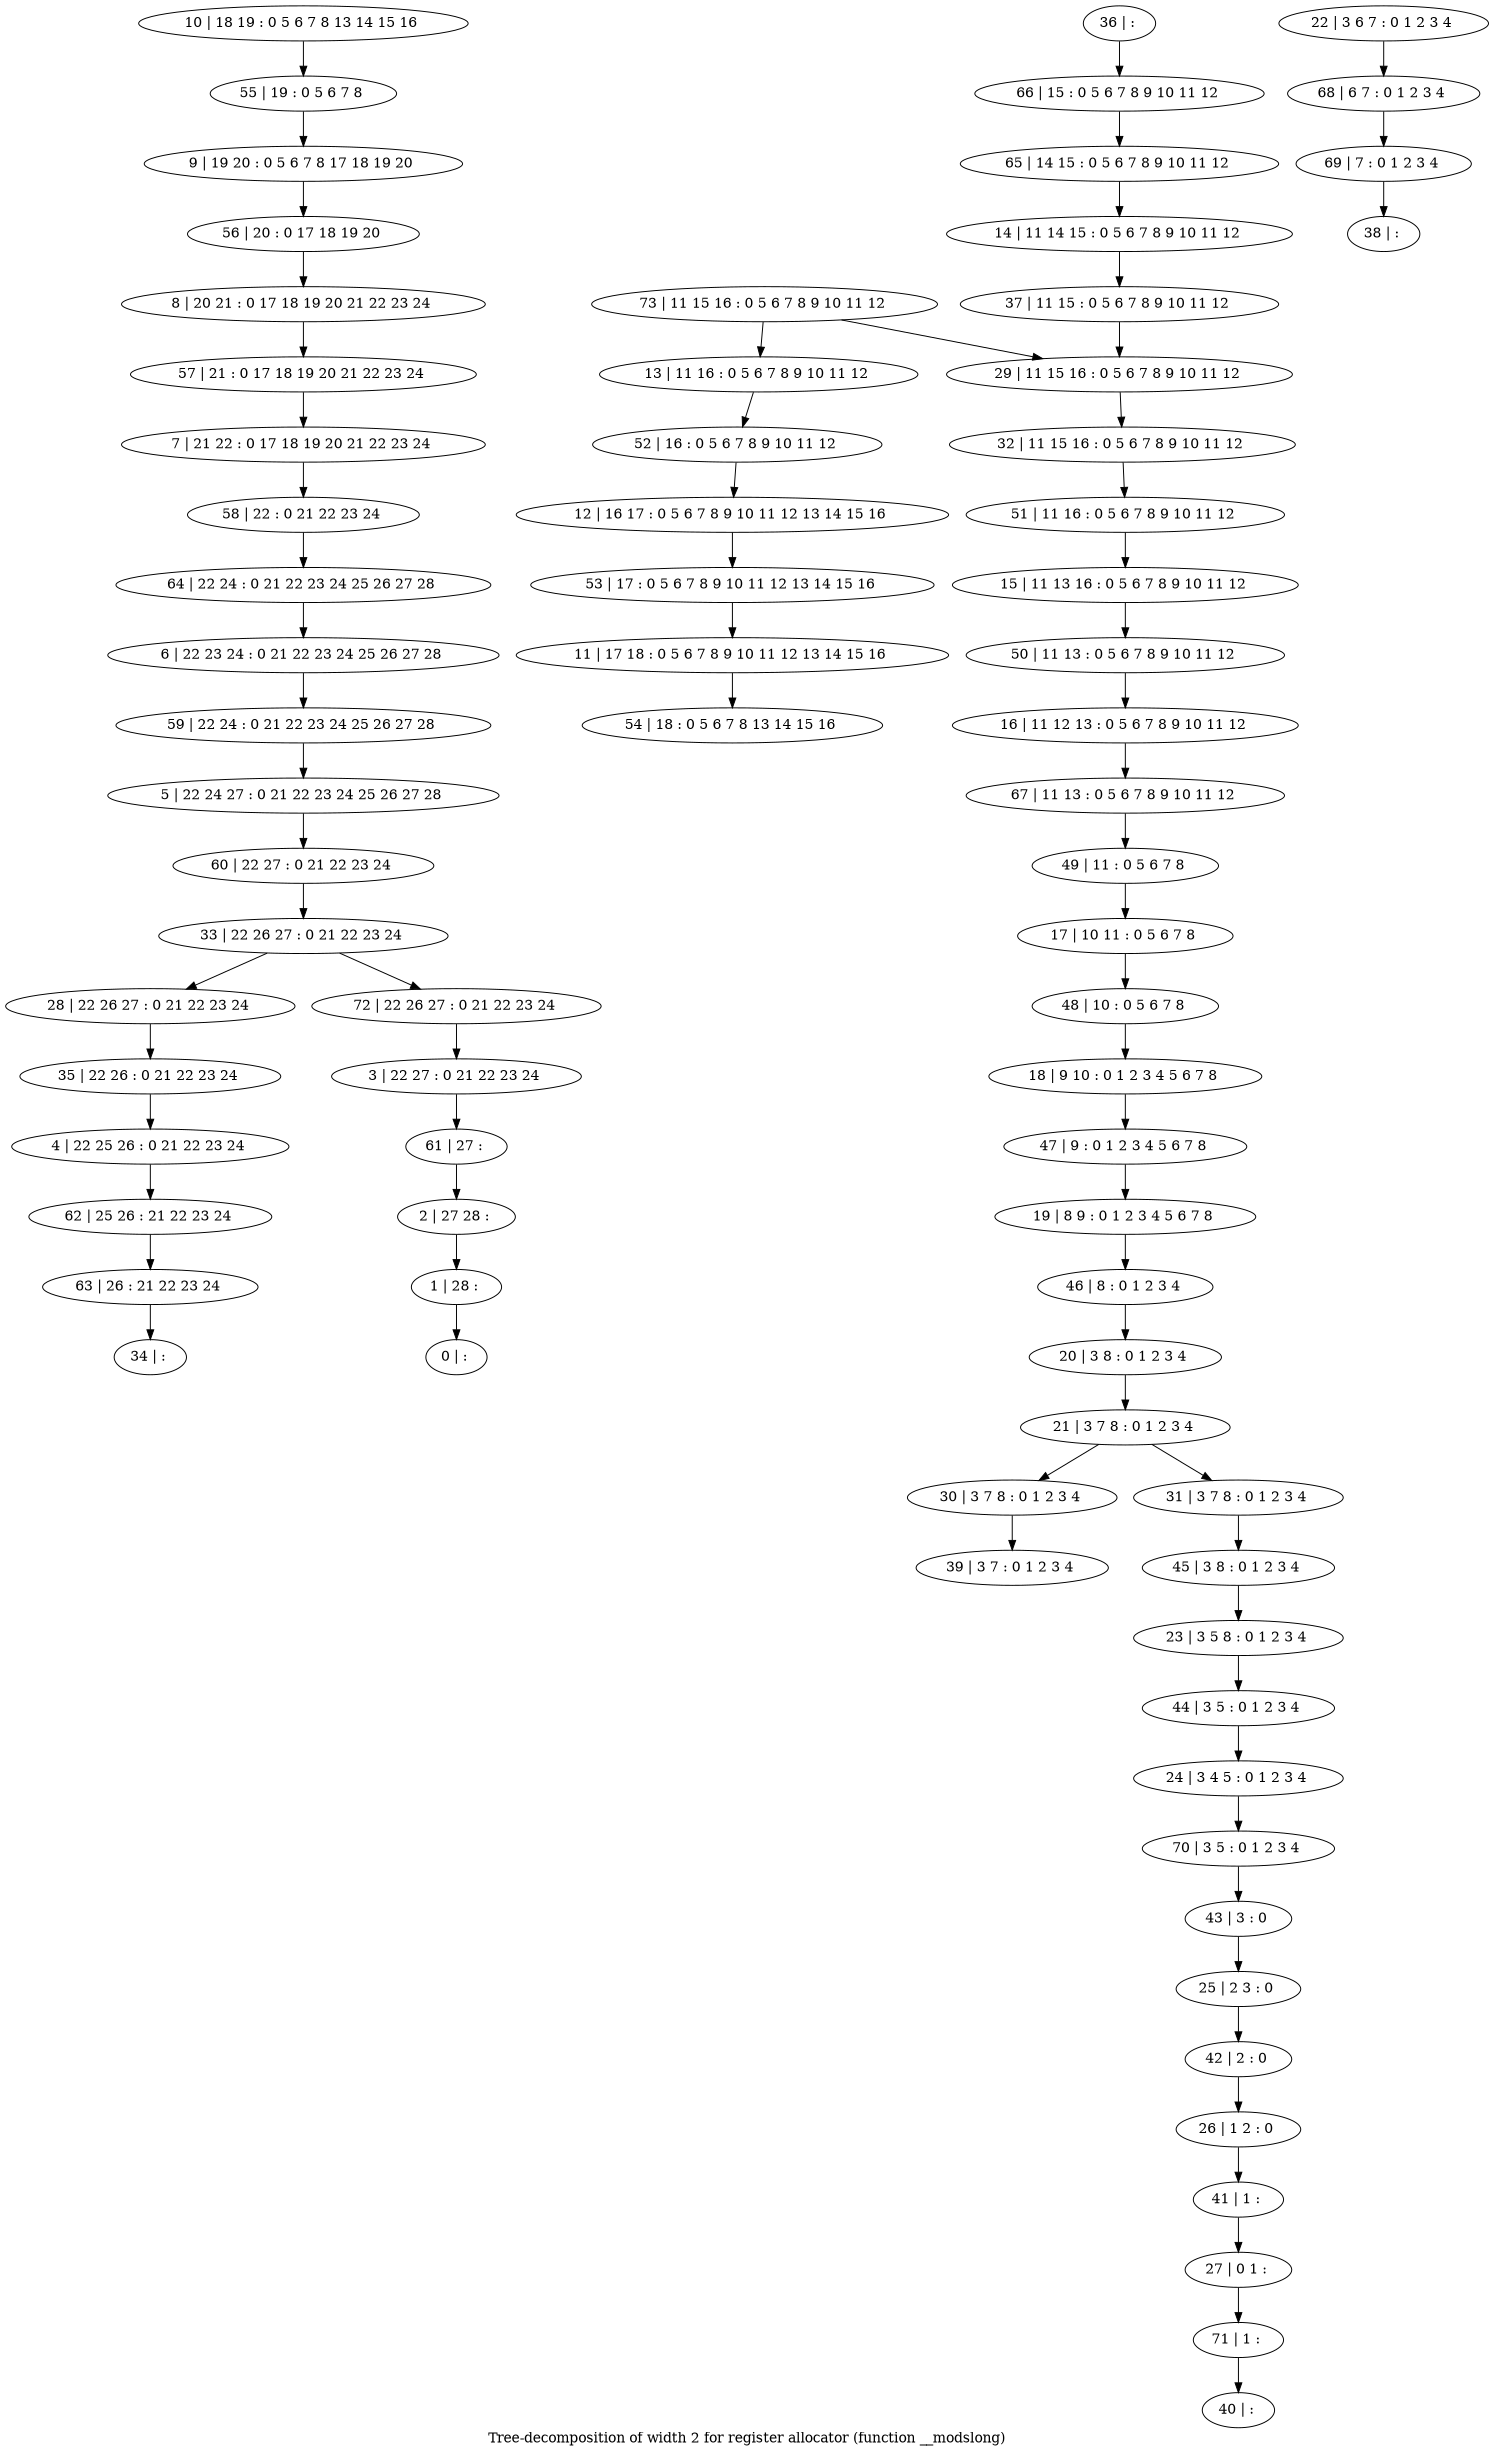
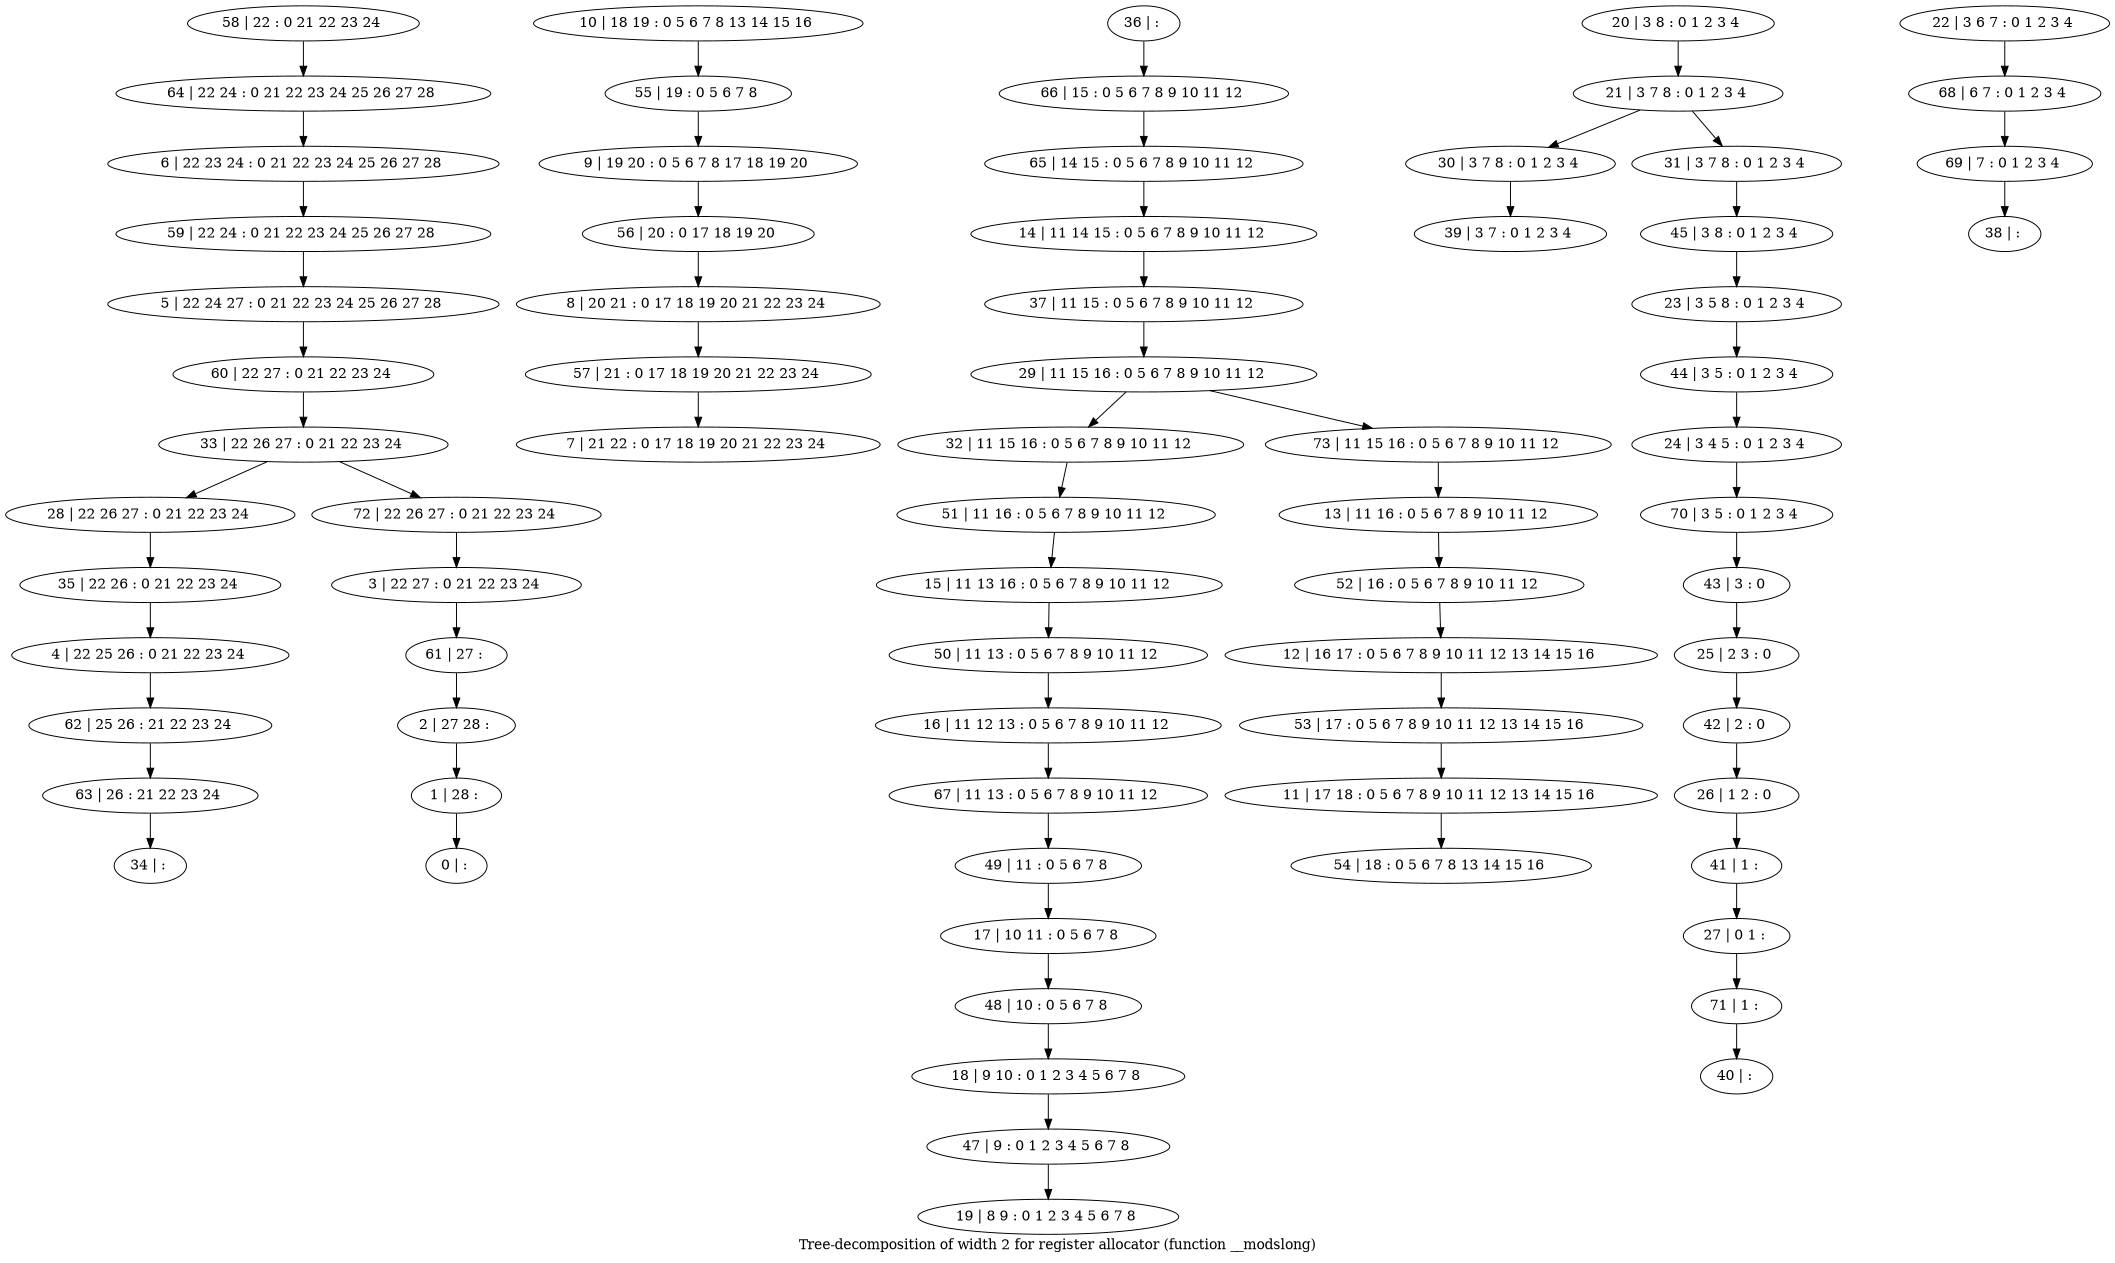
edge "73 | 11 15 16 : 0 5 6 7 8 9 10 11 12" -> "29 | 11 15 16 : 0 5 6 7 8 9 10 11 12": reversed
edge "7 | 21 22 : 0 17 18 19 20 21 22 23 24" -> "58 | 22 : 0 21 22 23 24": removed
node "46 | 8 : 0 1 2 3 4": removed
